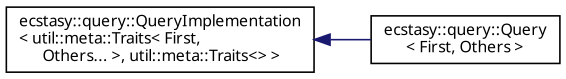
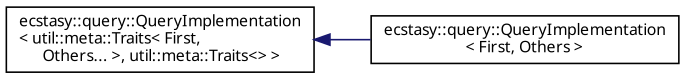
node "ecstasy::query::Query < First, Others >": label "ecstasy::query::Query < First, Others >" -> "ecstasy::query::QueryImplementation < First, Others >"
